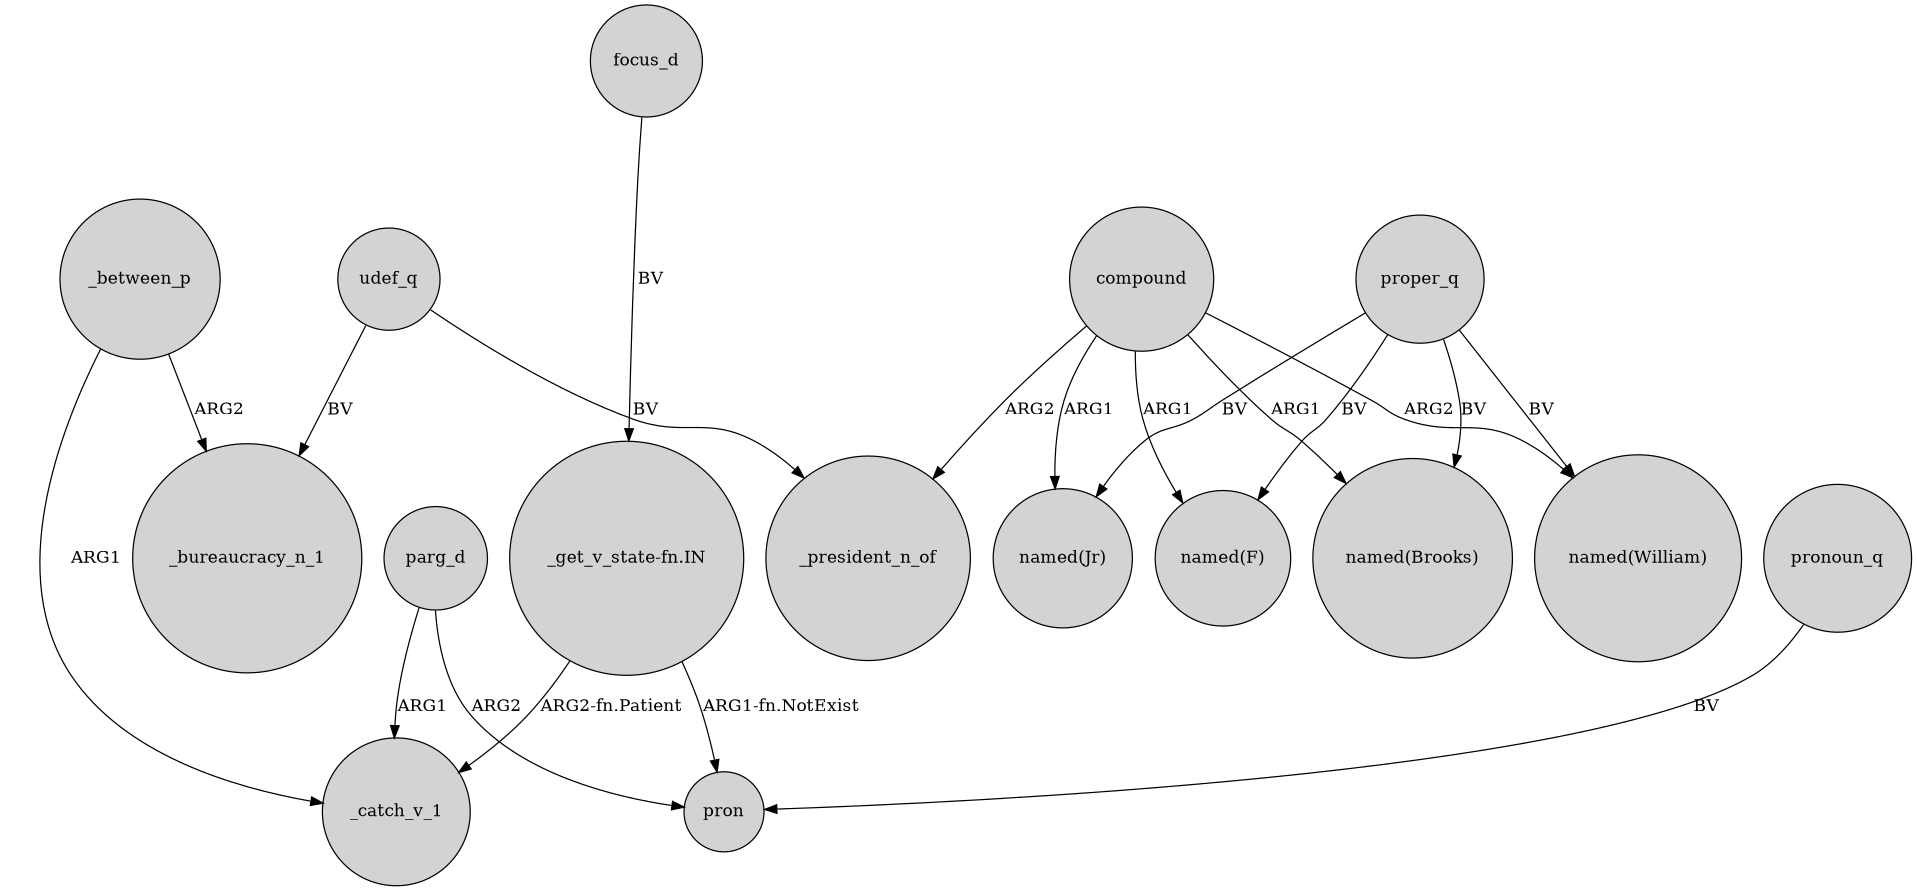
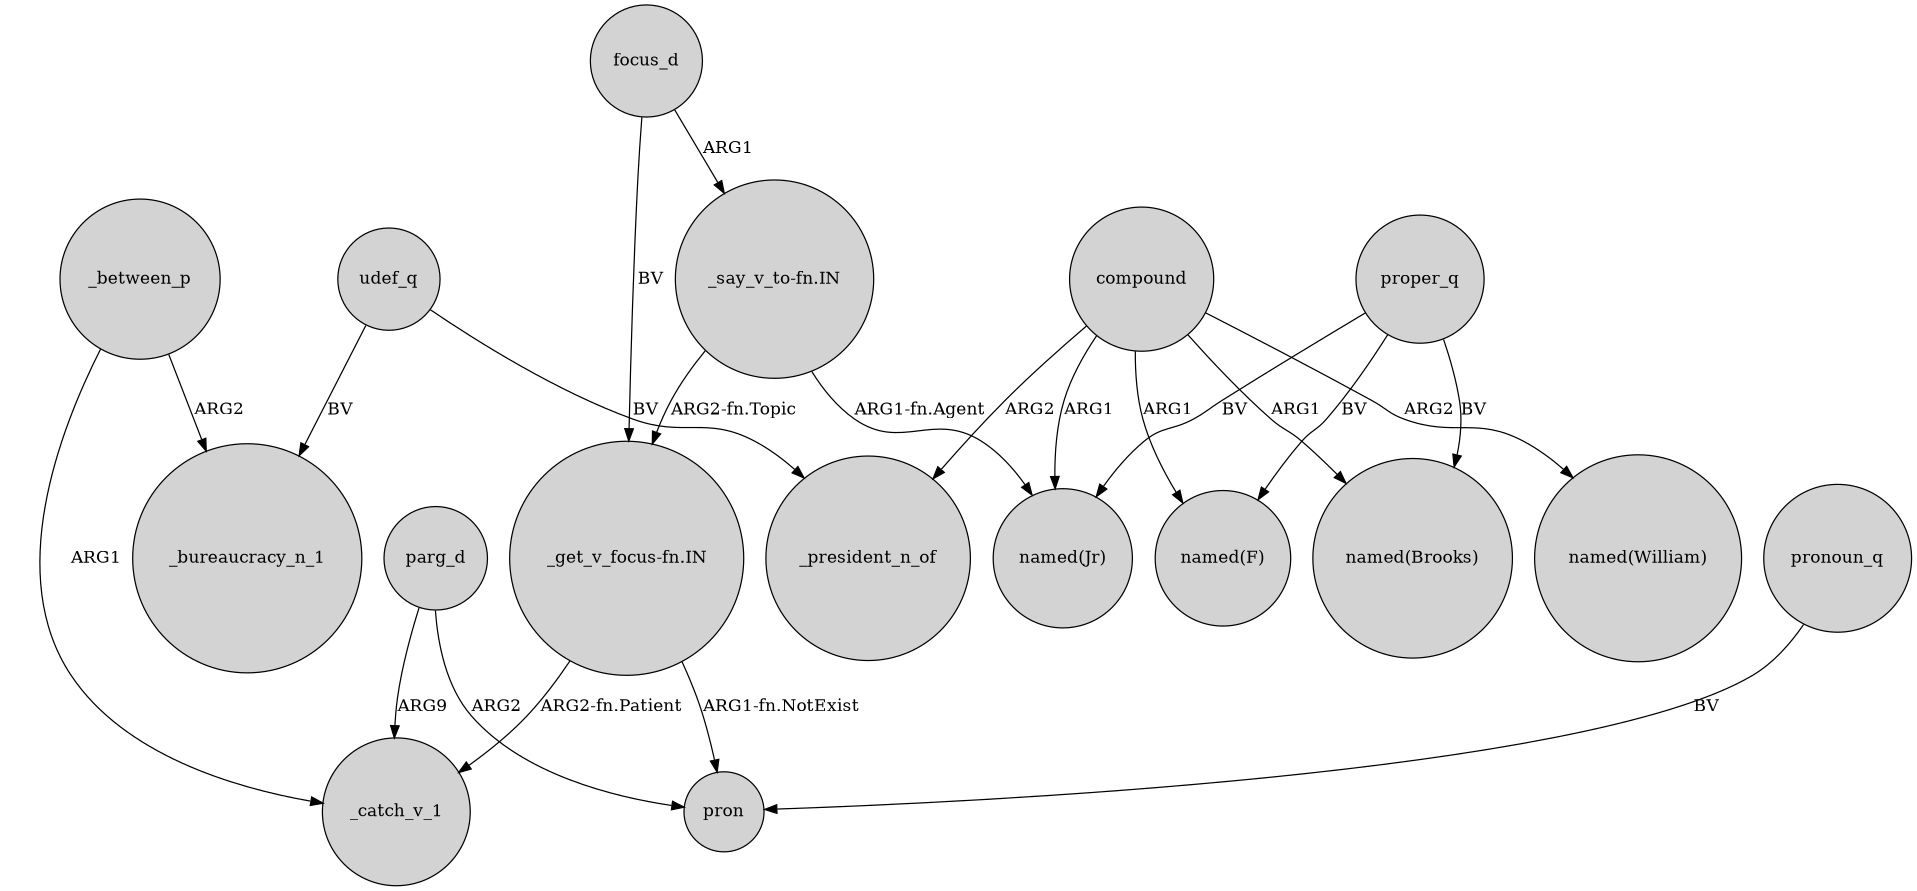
node "_say_v_to-fn.IN": added
edge "proper_q" -> "named(William)": removed, label "BV"
node "_get_v_state-fn.IN": label "_get_v_state-fn.IN" -> "_get_v_focus-fn.IN"
edge "parg_d" -> "_catch_v_1": label "ARG1" -> "ARG9"
